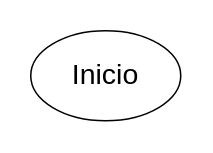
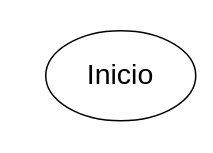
node "Inicio": moved (106, 76) -> (121, 76)
